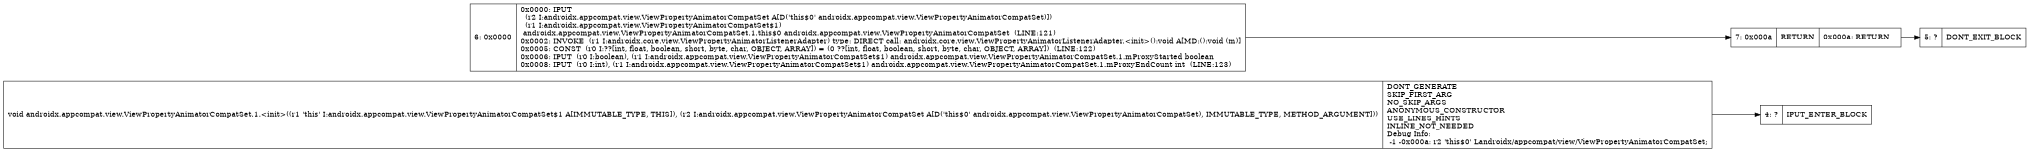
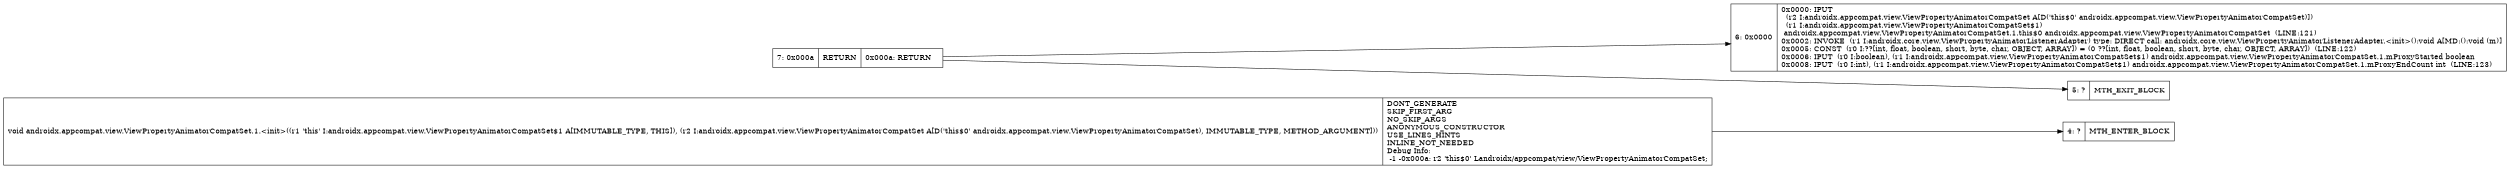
node "5: ?": text "DONT_EXIT_BLOCK" -> "MTH_EXIT_BLOCK"
edge "6: 0x0000" -> "7: 0x000a": reversed
node "4: ?": text "IPUT_ENTER_BLOCK" -> "MTH_ENTER_BLOCK"
